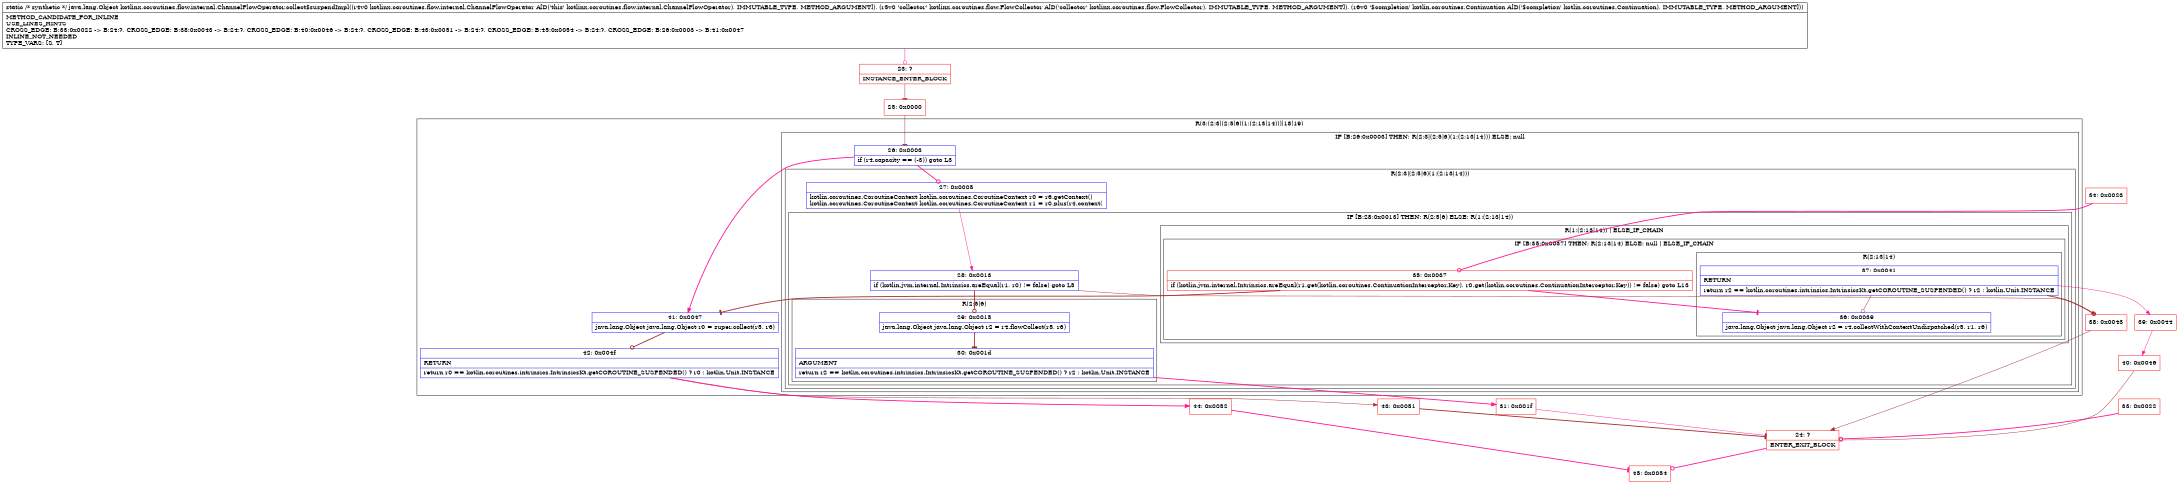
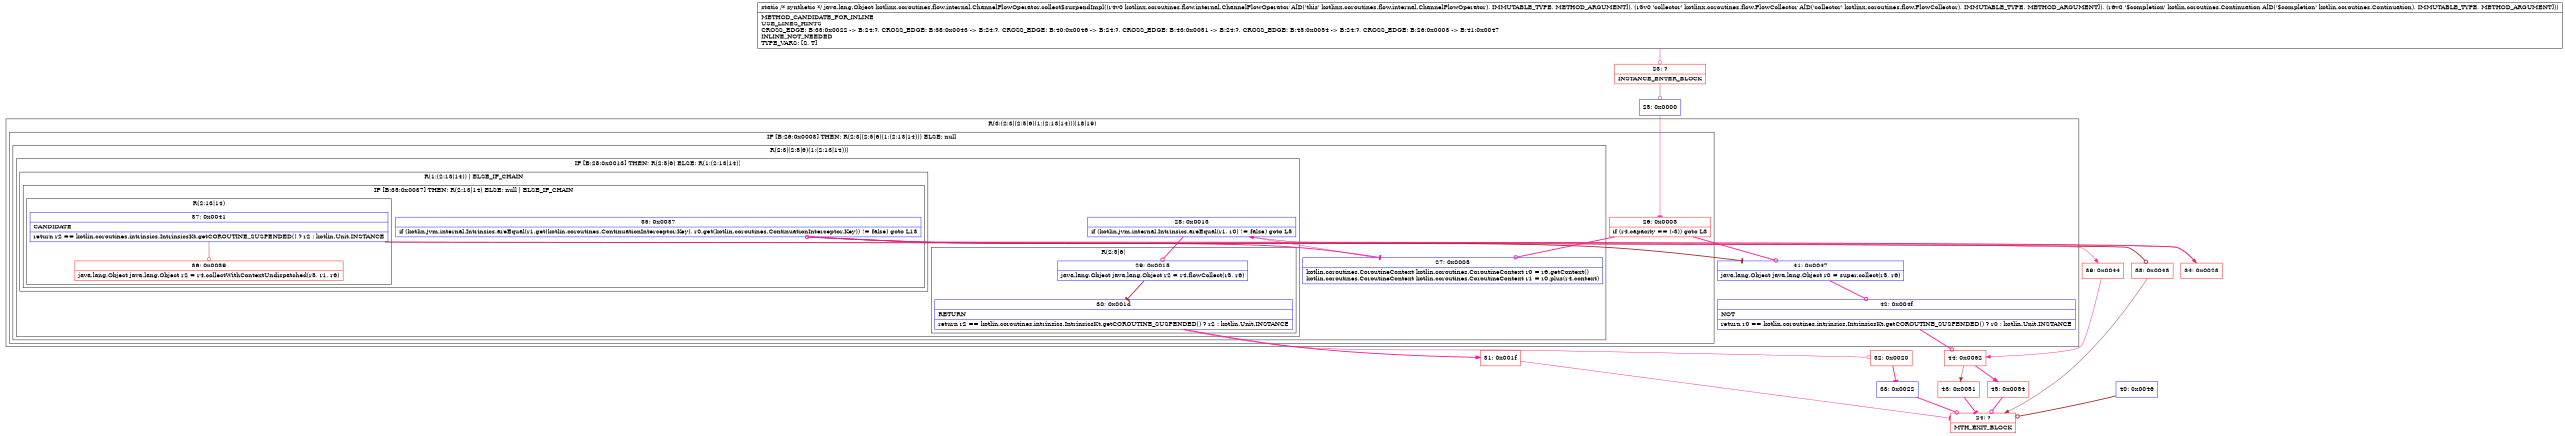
edge "23: ?" -> "25: 0x0000": arrowhead tee -> odot
node "25: 0x0000": color red -> blue
edge "25: 0x0000" -> "26: 0x0003": color brown -> deeppink
node "26: 0x0003": color blue -> red
edge "26: 0x0003" -> "41: 0x0047": arrowhead normal -> odot
node "37: 0x0041": text "RETURN" -> "CANDIDATE"
node "35: 0x0037": color red -> blue
edge "28: 0x0013" -> "38: 0x0043": now "28: 0x0013" -> "34: 0x0023"
edge "35: 0x0037" -> "36: 0x0039": now "35: 0x0037" -> "27: 0x0005"
edge "28: 0x0013" -> "29: 0x0015": color brown -> deeppink
node "36: 0x0039": color blue -> red
edge "41: 0x0047" -> "42: 0x004f": color brown -> deeppink
edge "39: 0x0044" -> "40: 0x0046": now "39: 0x0044" -> "44: 0x0052"
node "32: 0x0020": added
node "42: 0x004f": text "RETURN" -> "NOT"
node "30: 0x001d": text "ARGUMENT" -> "RETURN"
node "40: 0x0046": color red -> blue
edge "42: 0x004f" -> "43: 0x0051": now "44: 0x0052" -> "43: 0x0051"
edge "42: 0x004f" -> "44: 0x0052": arrowhead normal -> odot
node "33: 0x0022": color red -> blue
edge "43: 0x0051" -> "24: ?": color brown -> deeppink
edge "40: 0x0046" -> "24: ?": style solid -> bold
edge "44: 0x0052" -> "45: 0x0054": arrowhead tee -> normal
node "24: ?": text "ENTER_EXIT_BLOCK" -> "MTH_EXIT_BLOCK"
edge "24: ?" -> "45: 0x0054": reversed
